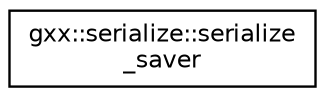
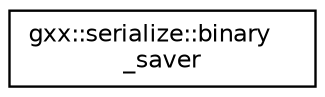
node "gxx::serialize::serialize _saver": label "gxx::serialize::serialize _saver" -> "gxx::serialize::binary _saver"
